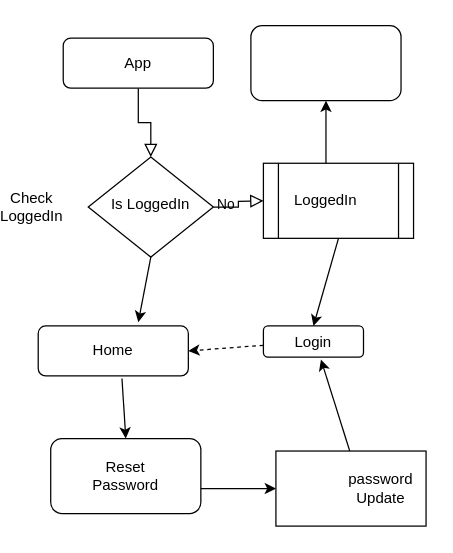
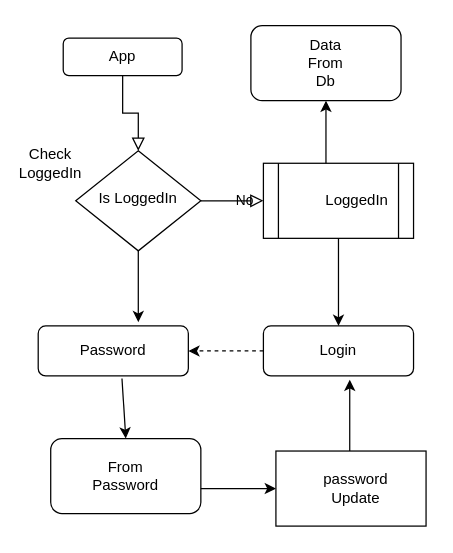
node "App": size 150x50 -> 119x38
node "Data From Db": added
node "LoggedIn": moved (326, 201) -> (357, 201)
node "Check LoggedIn": moved (32, 207) -> (51, 163)
node "Is LoggedIn": moved (151, 207) -> (138, 201)
node "Login": size 100x31 -> 150x50
node "Home": label "Home" -> "Password"
node "Reset Password": label "Reset Password" -> "From Password"
node "password Update": moved (381, 488) -> (356, 488)
